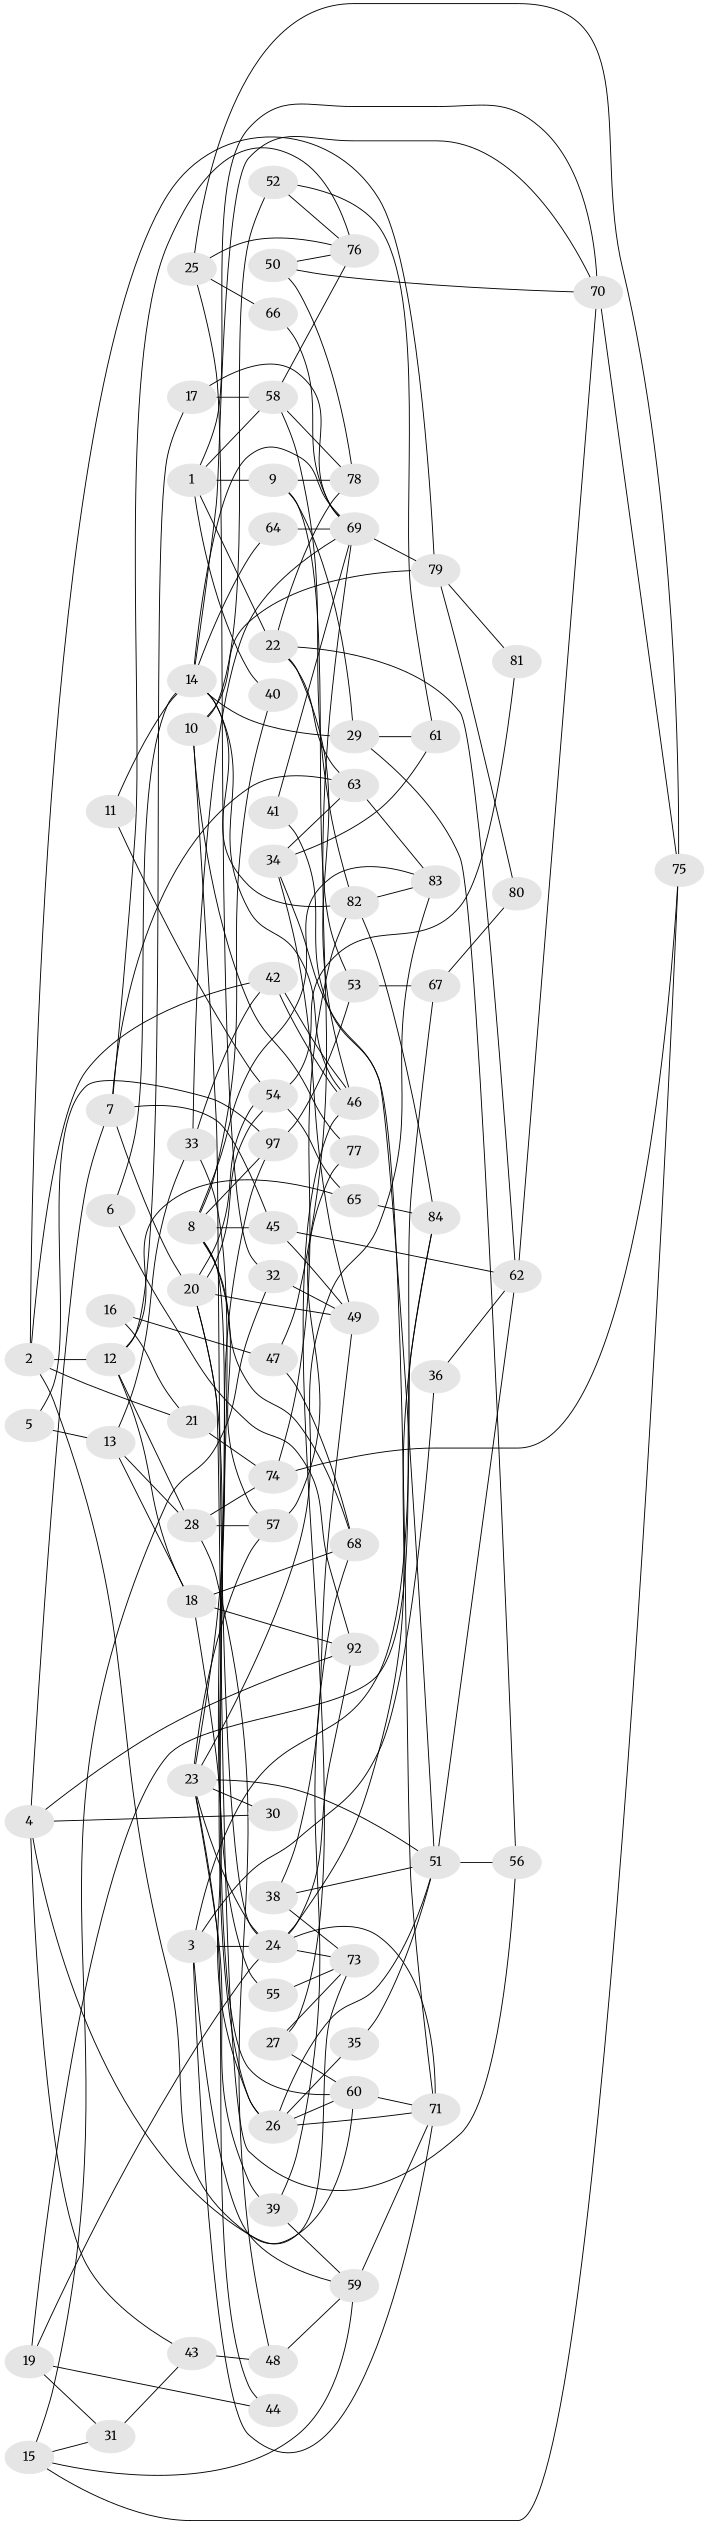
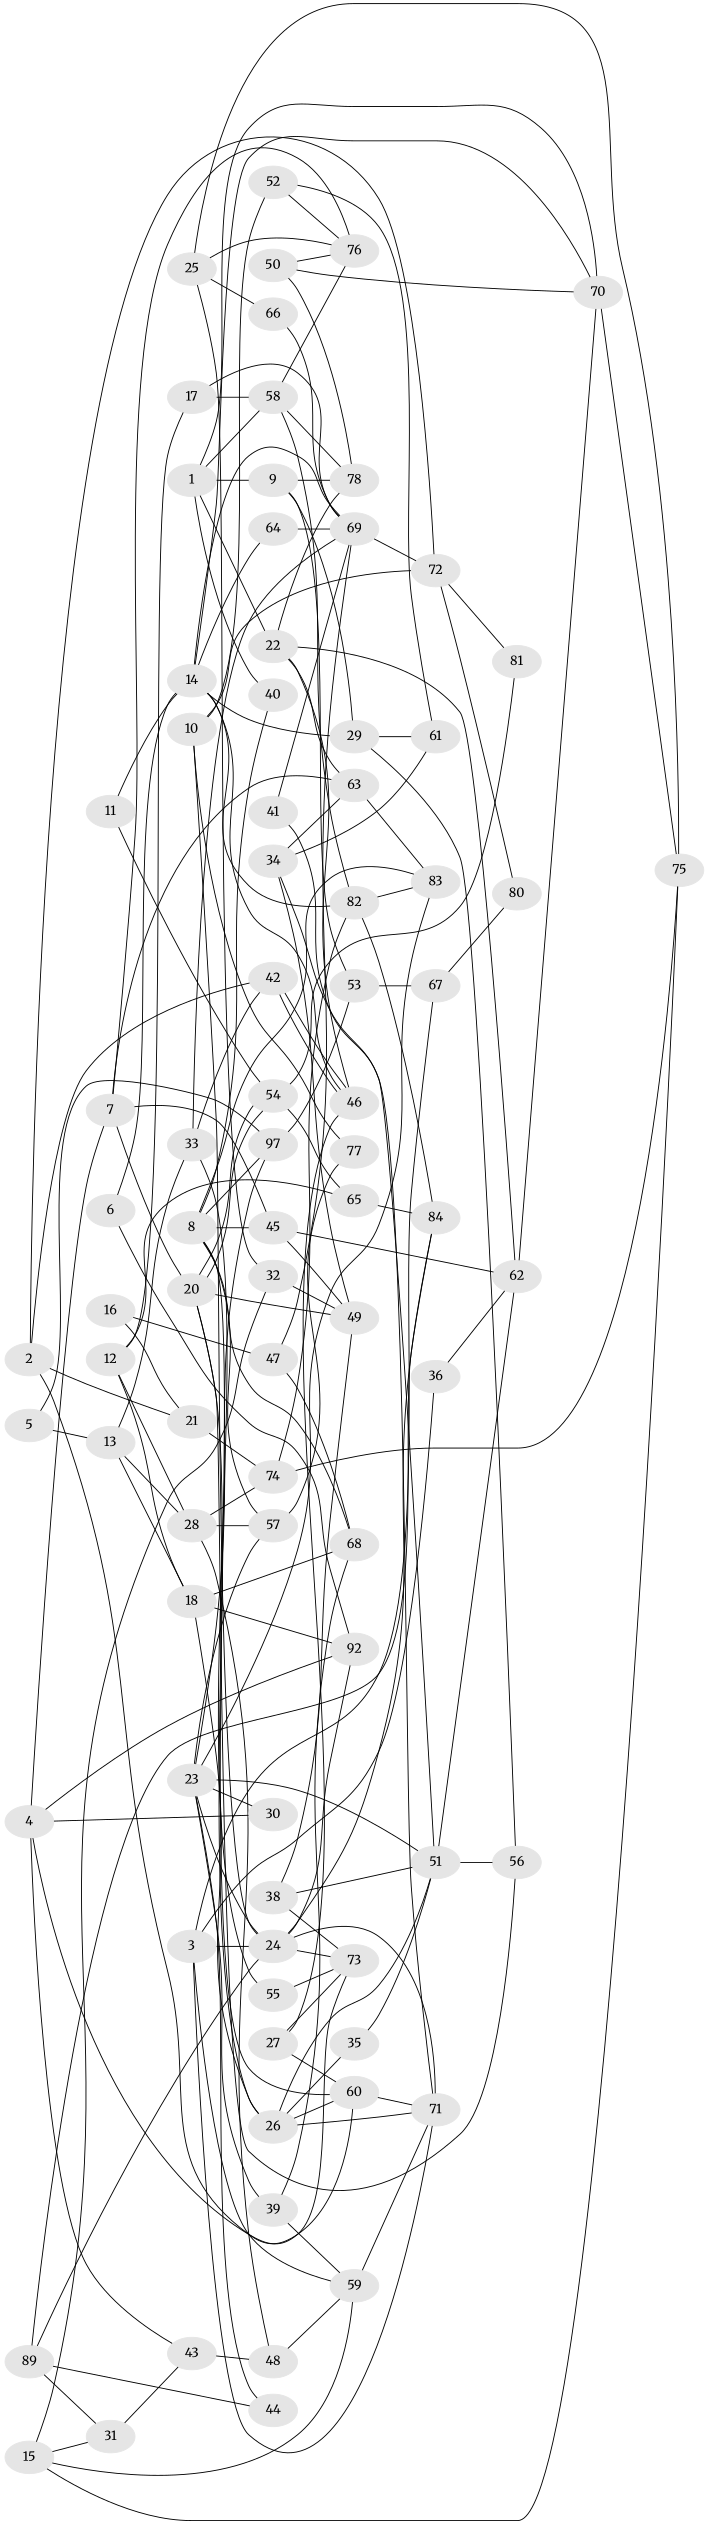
node "79": label "79" -> "72"
edge "2" -- "12": removed
node "19": label "19" -> "89"
